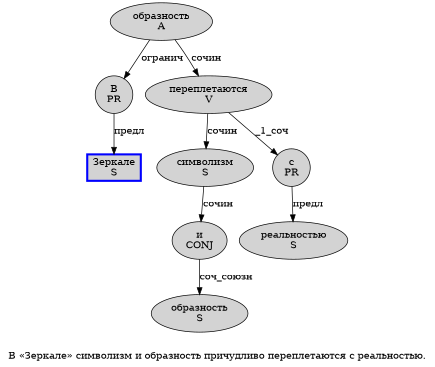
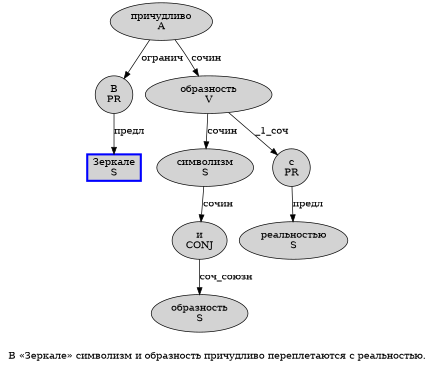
node "образность A": label "образность A" -> "причудливо A"
node "переплетаются V": label "переплетаются V" -> "образность V"
